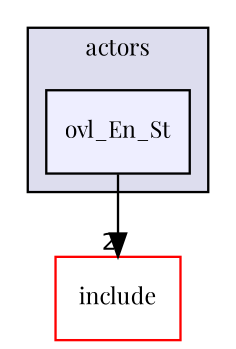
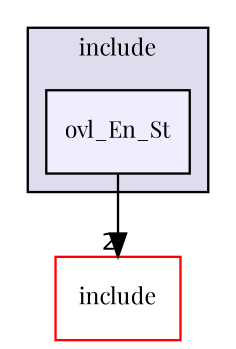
cluster "actors": label "actors" -> "include"
